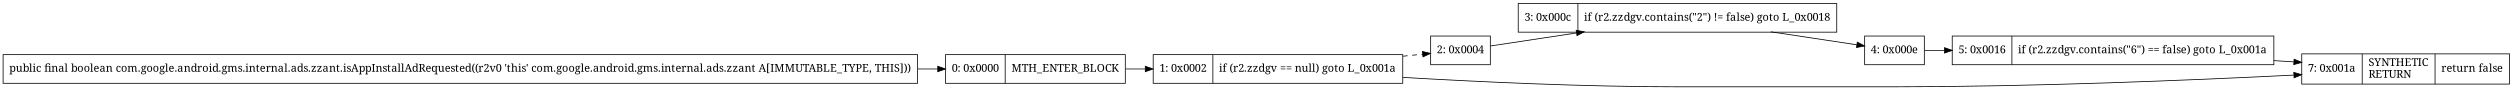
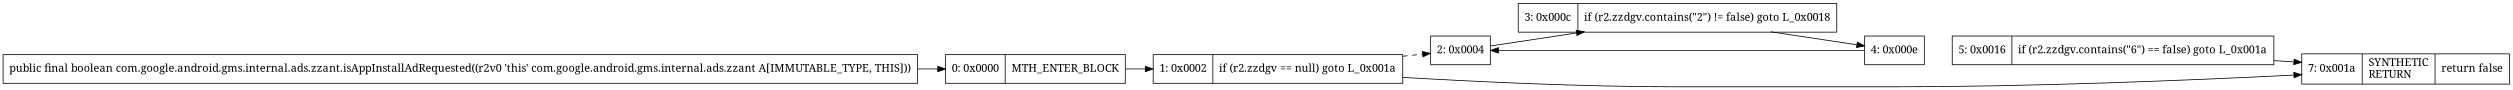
edge "4: 0x000e" -> "5: 0x0016": now "4: 0x000e" -> "2: 0x0004"
